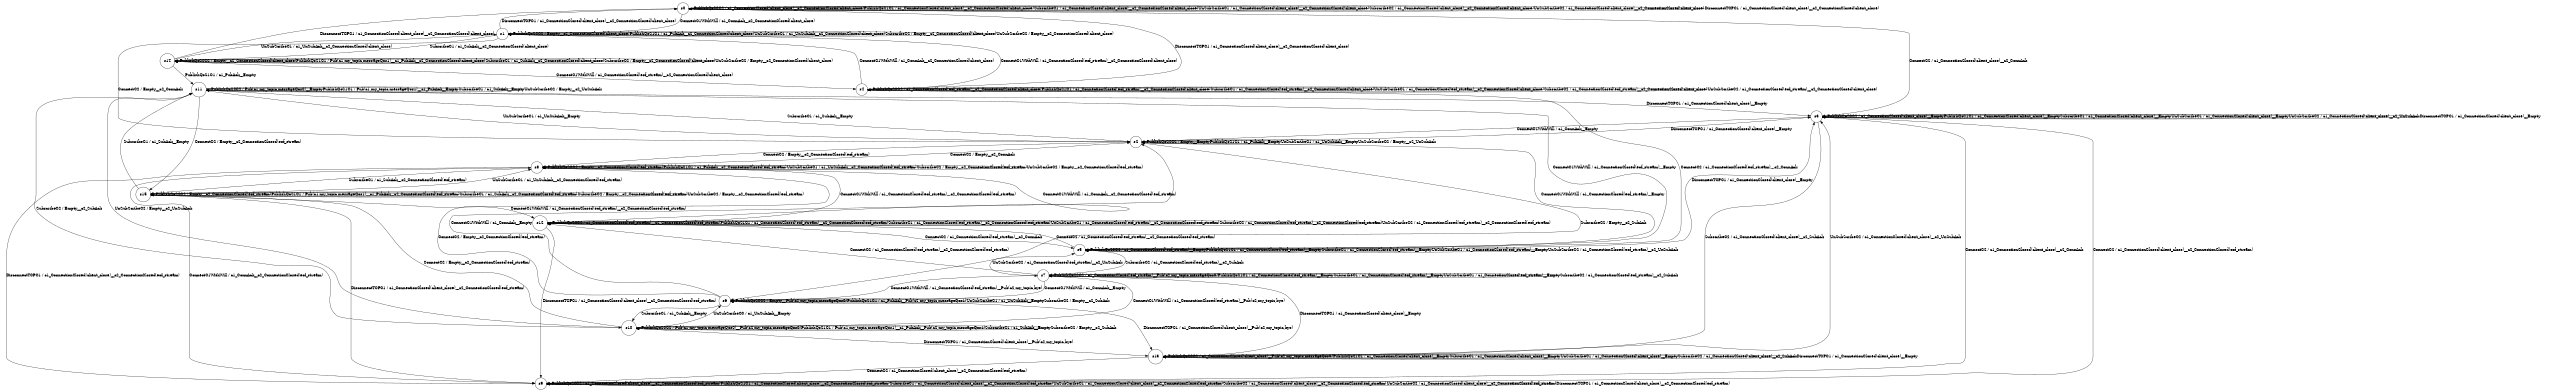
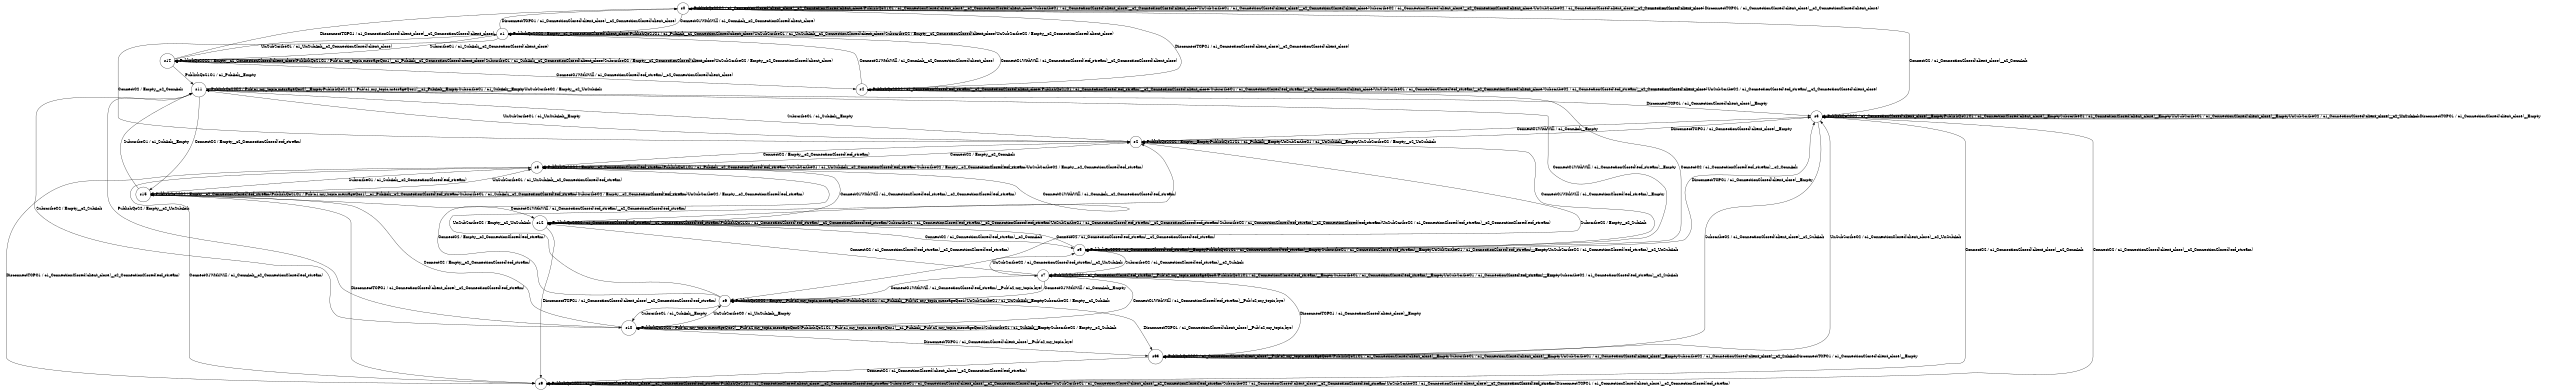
edge "s10" -> "s11": label "UnSubScribeC2 / Empty__c2_UnSubAck" -> "PublishQoS2 / Empty__c2_UnSubAck"
edge "s6" -> "s2": label "ConnectC1WithWill / c1_ConnAck__Empty" -> "UnSubScribeC2 / Empty__c2_UnSubAck"
node "s13": label "s13" -> "s63"
